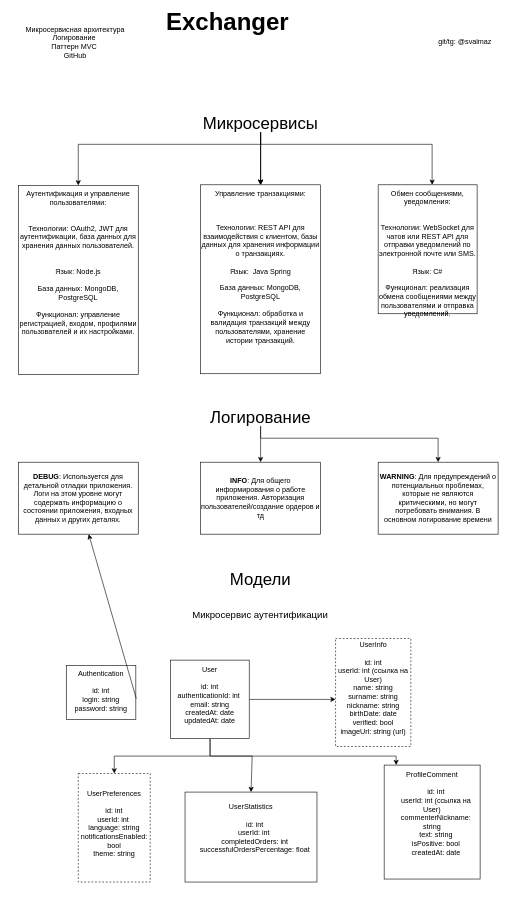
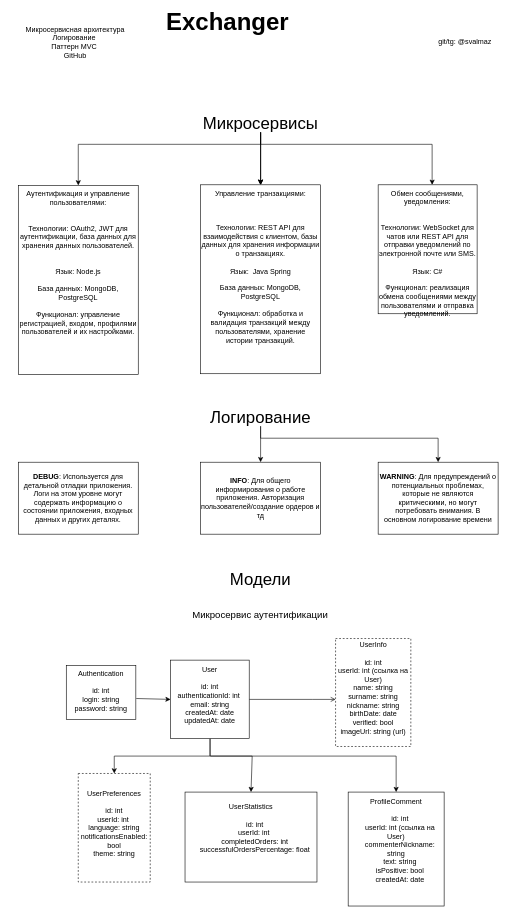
edge "Authentication id: int login: string password: string" -> "DEBUG: Используется для детальной отладки приложения. Логи на этом уровне могут содержать информацию о состоянии приложения, входных данных и других деталях.": now "Authentication id: int login: string password: string" -> "User id: int authenticationId: int email: string createdAt: date updatedAt: date"
edge "User id: int authenticationId: int email: string createdAt: date updatedAt: date" -> "UserInfo id: int userId: int (ссылка на User) name: string surname: string nickname: string birthDate: date verified: bool imageUrl: string (url)": arrowhead classic -> open
node "ProfileComment id: int userId: int (ссылка на User) commenterNickname: string text: string isPositive: bool createdAt: date": moved (432, 822) -> (396, 849)
